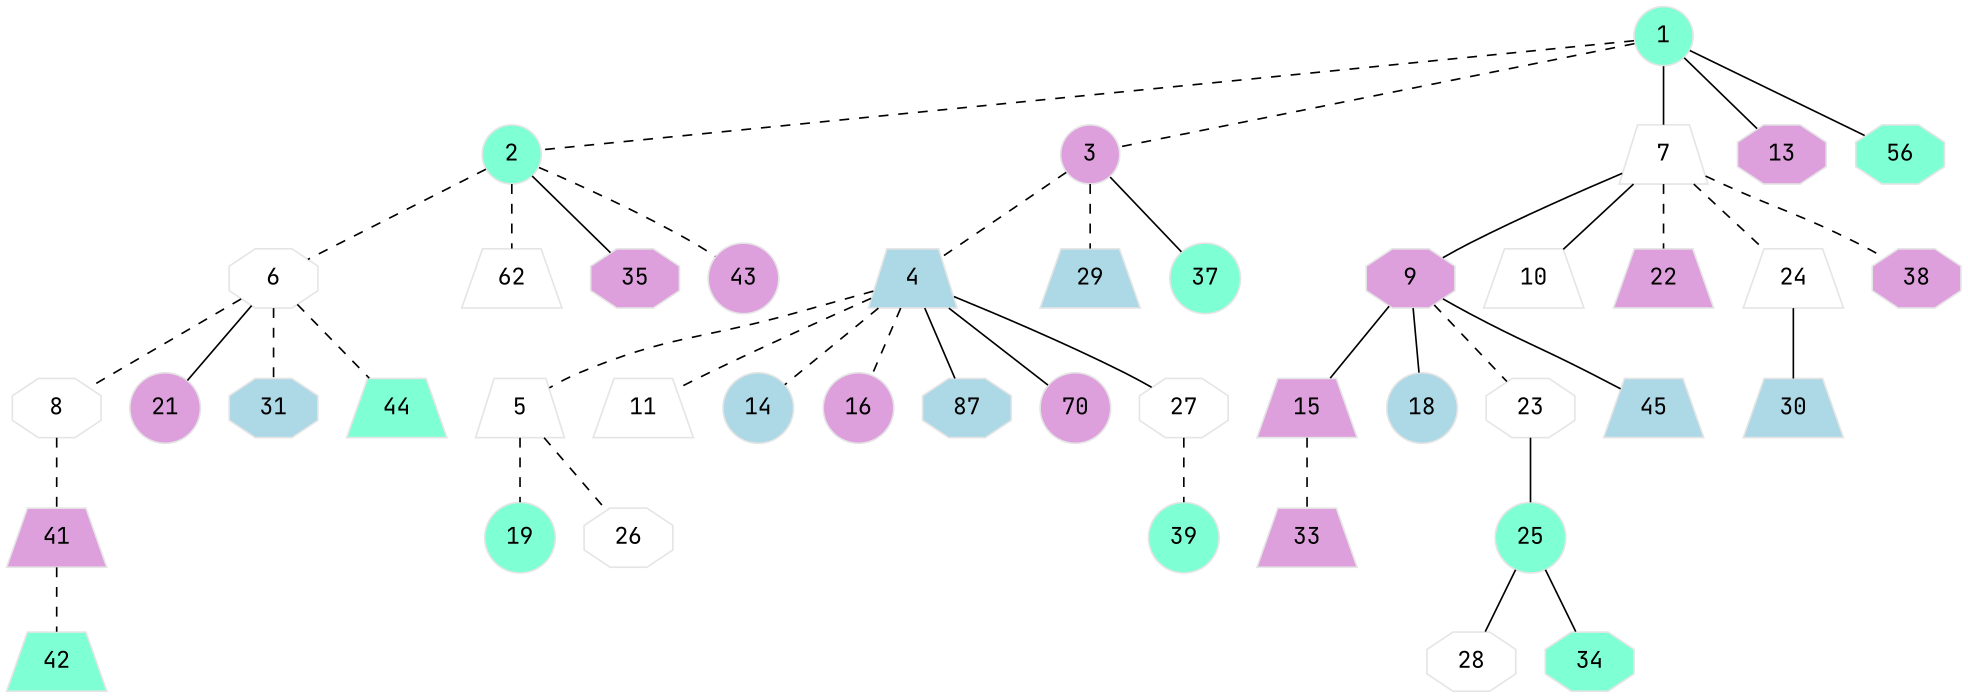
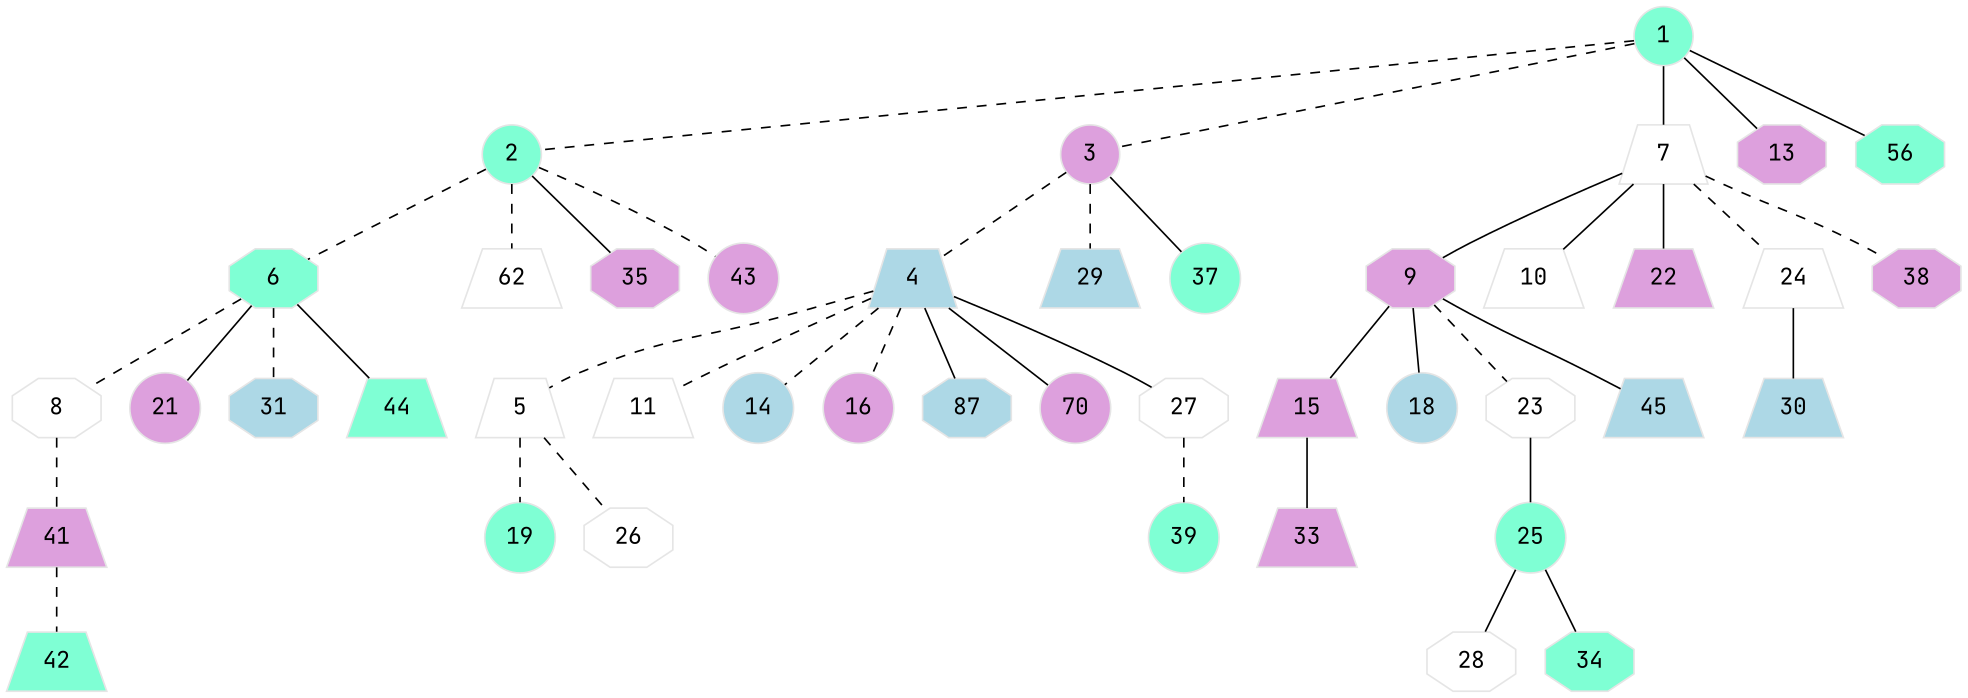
edge "7" -- "22": style dashed -> solid
node "6": fillcolor white -> aquamarine
edge "6" -- "44": style dashed -> solid
edge "15" -- "33": style dashed -> solid
